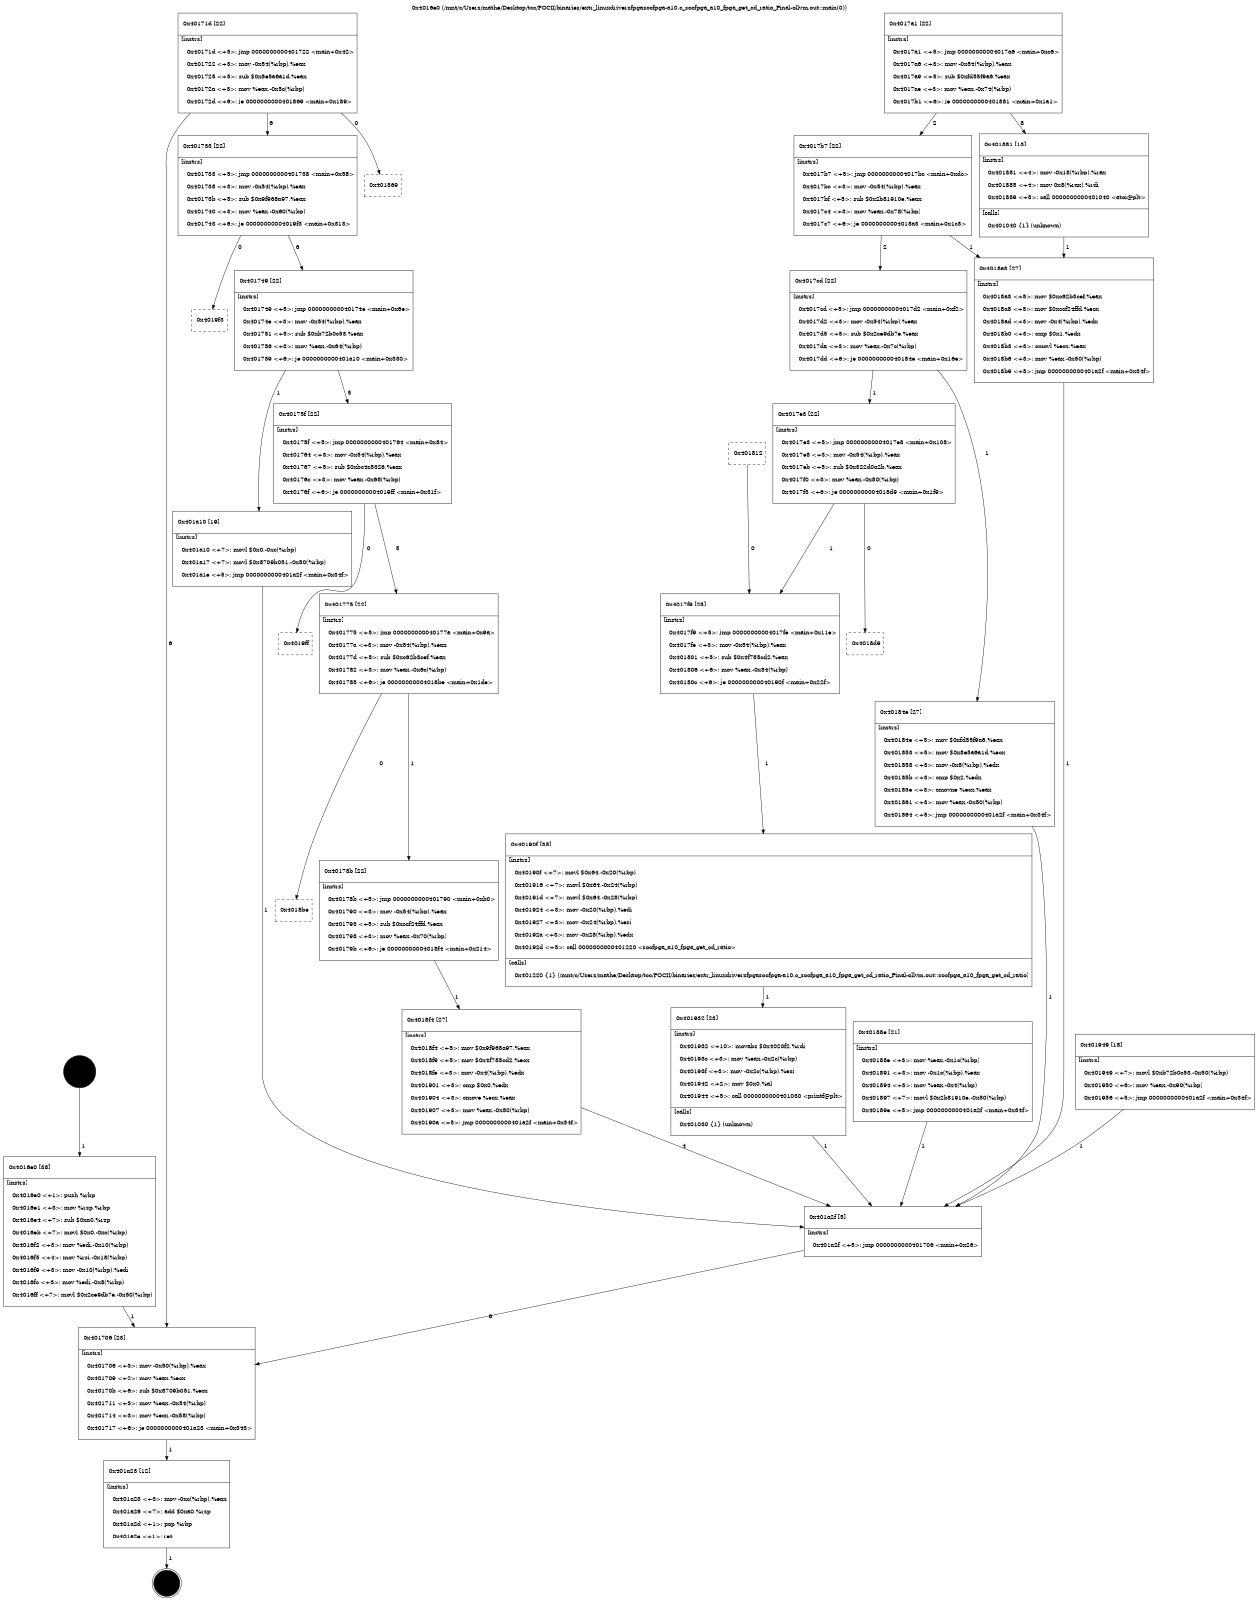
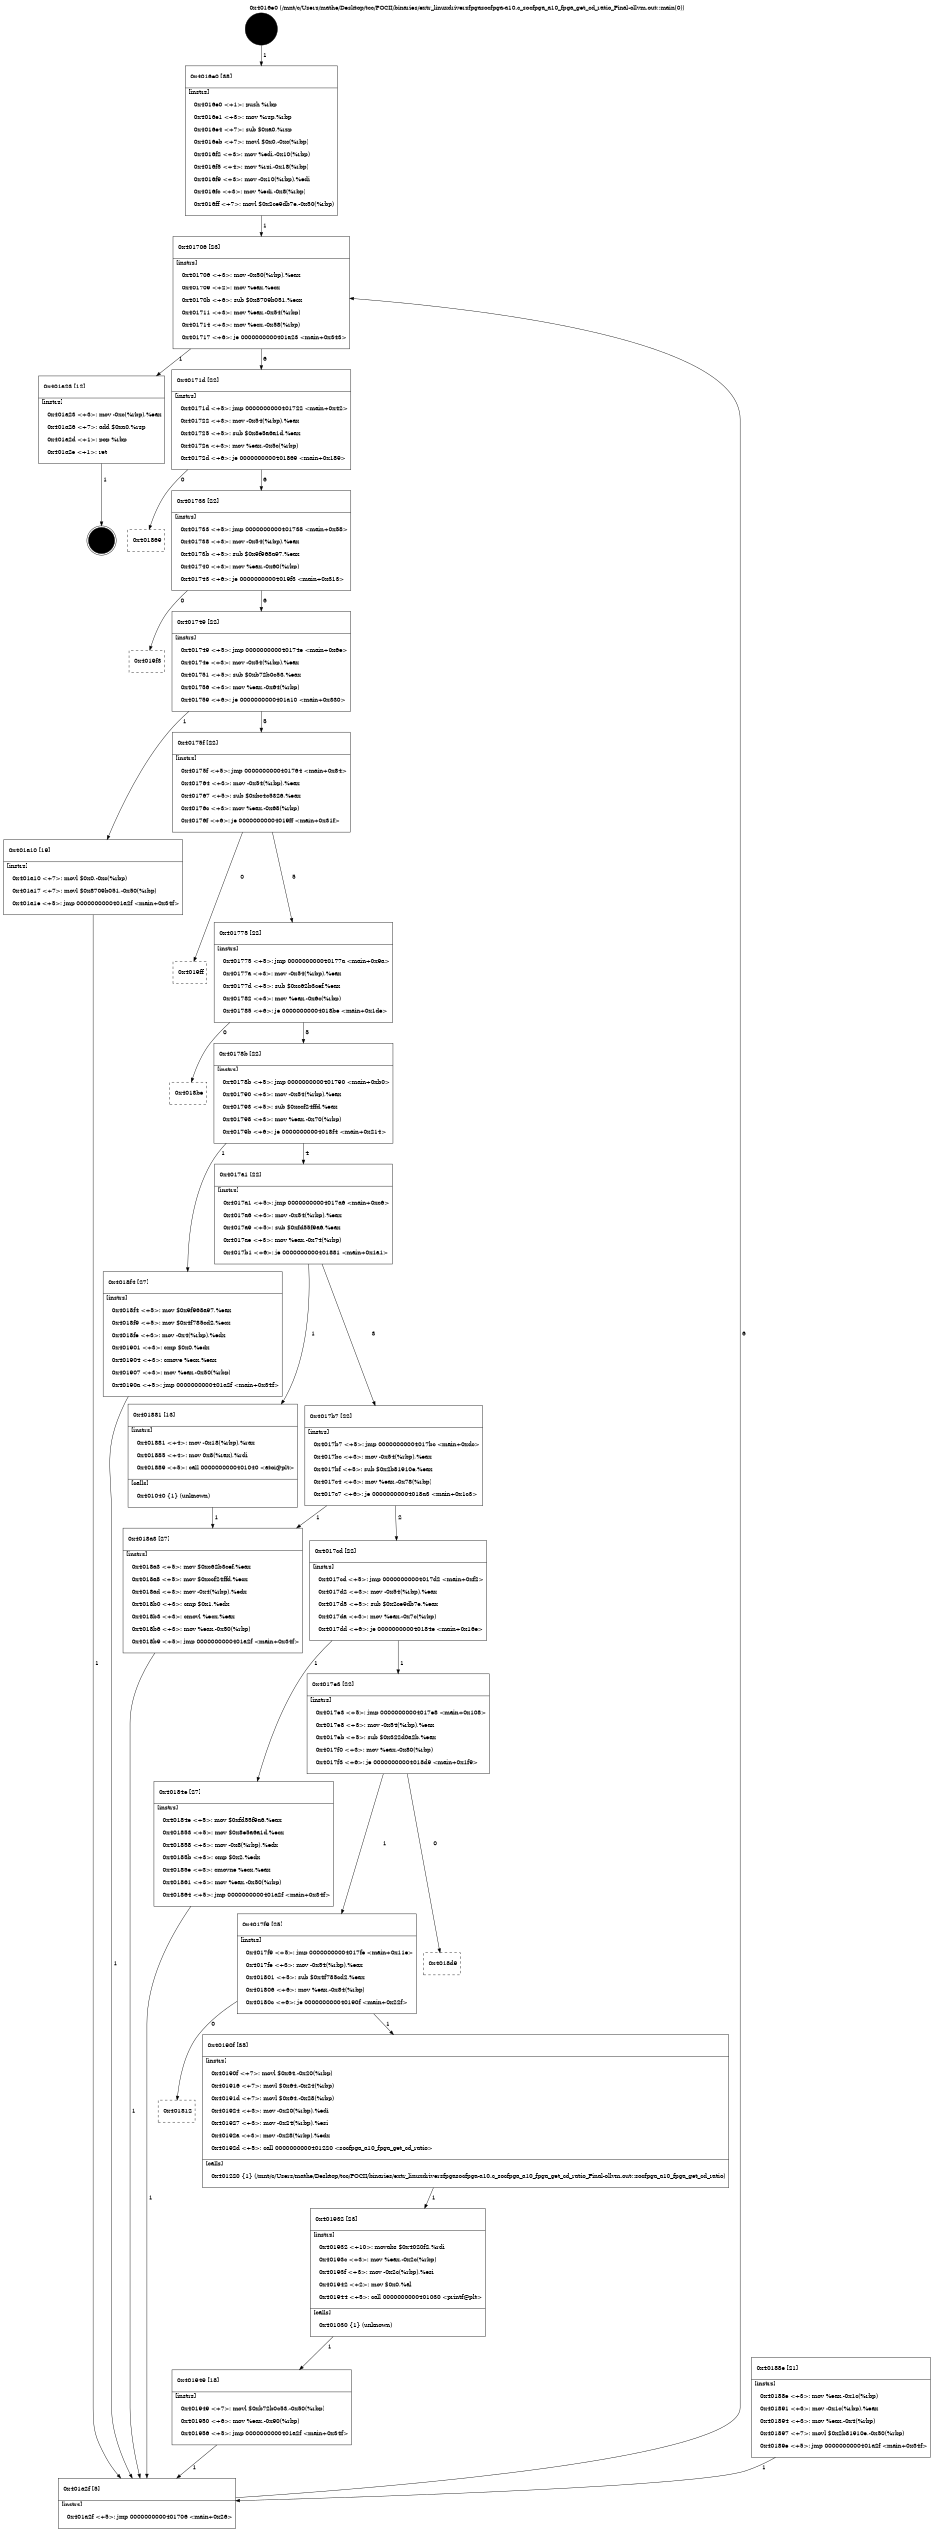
edge "0x4017a1 [22]" -> "0x4017b7 [22]": label " 2" -> " 3"
edge "0x4017a1 [22]" -> "0x401881 [13]": label " 8" -> " 1"
edge "0x401812" -> "0x4017f9 [25]": reversed
edge "0x40171d [22]" -> "0x401706 [23]": reversed
edge "0x401775 [22]" -> "0x40178b [22]": label " 1" -> " 5"
edge "0x4018f4 [27]" -> "0x401a2f [5]": label " 4" -> " 1"
edge "0x40178b [22]" -> "0x4017a1 [22]": added, label "4"
edge "0x401932 [23]" -> "0x401a2f [5]": now "0x401932 [23]" -> "0x401949 [18]"
